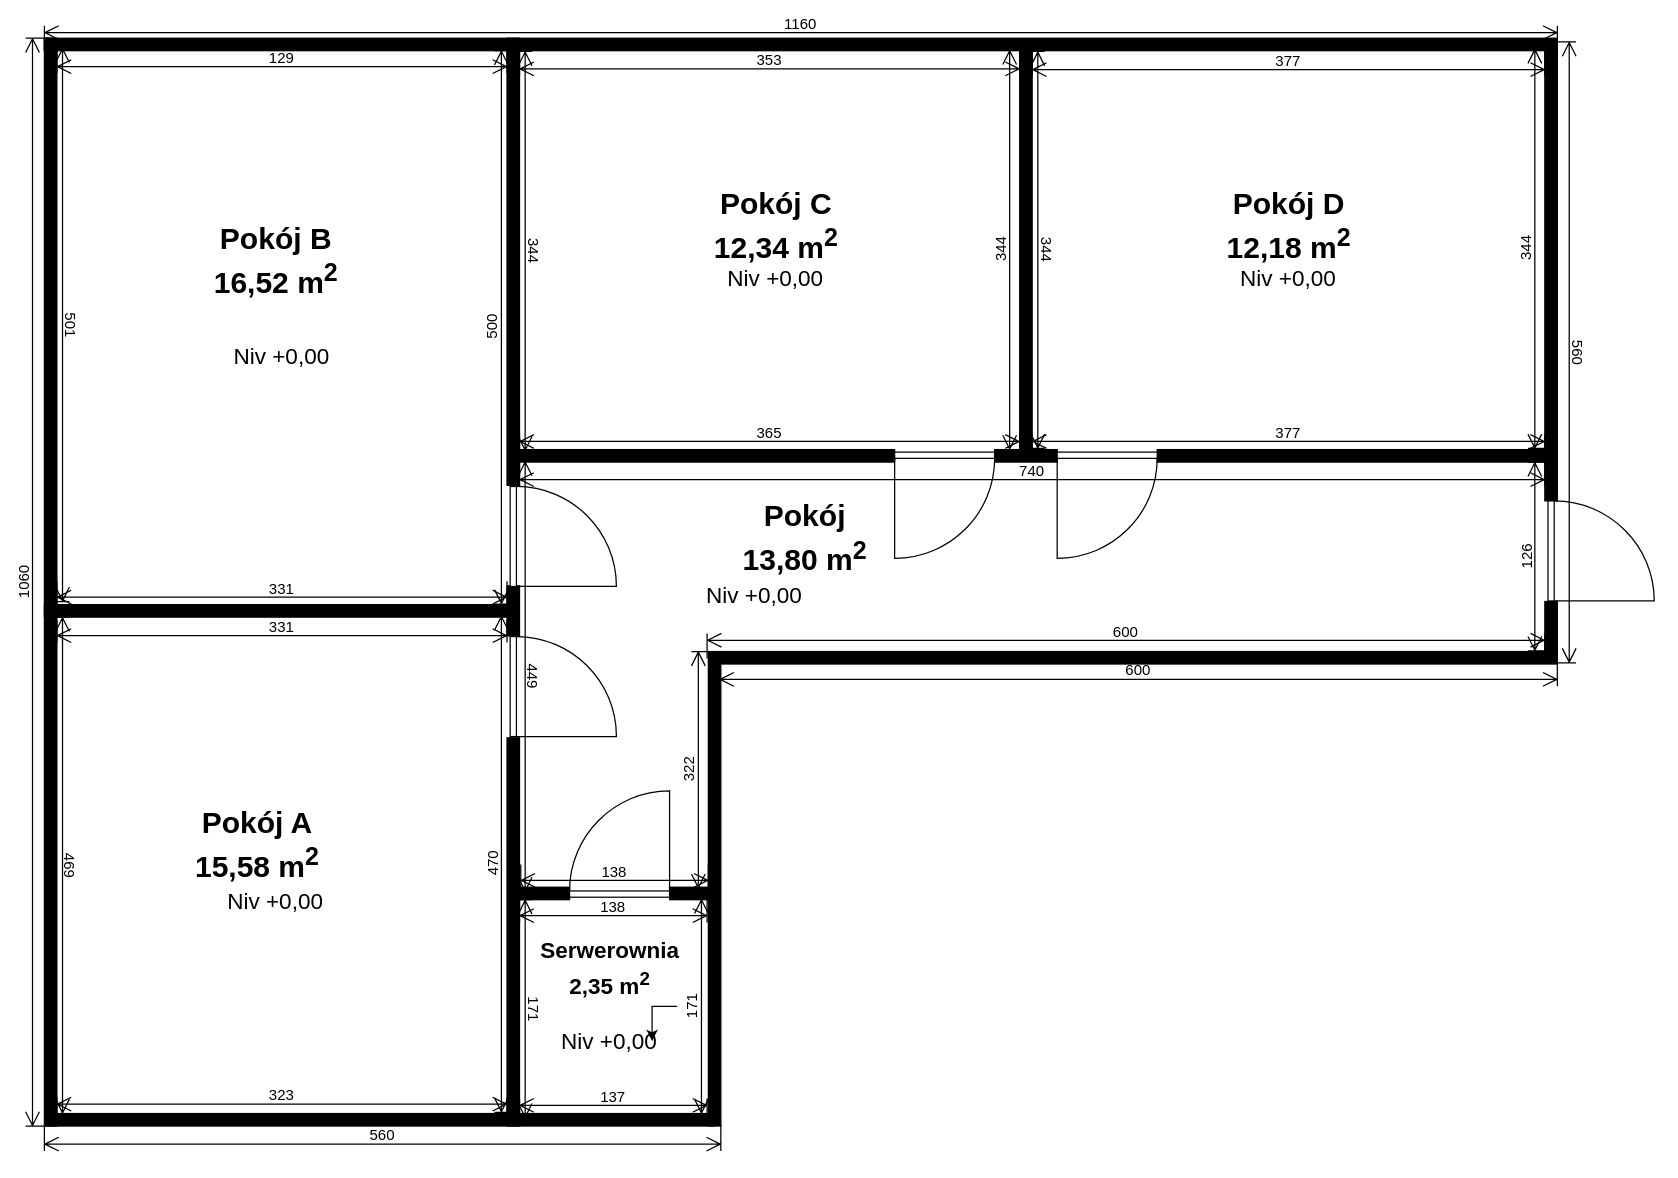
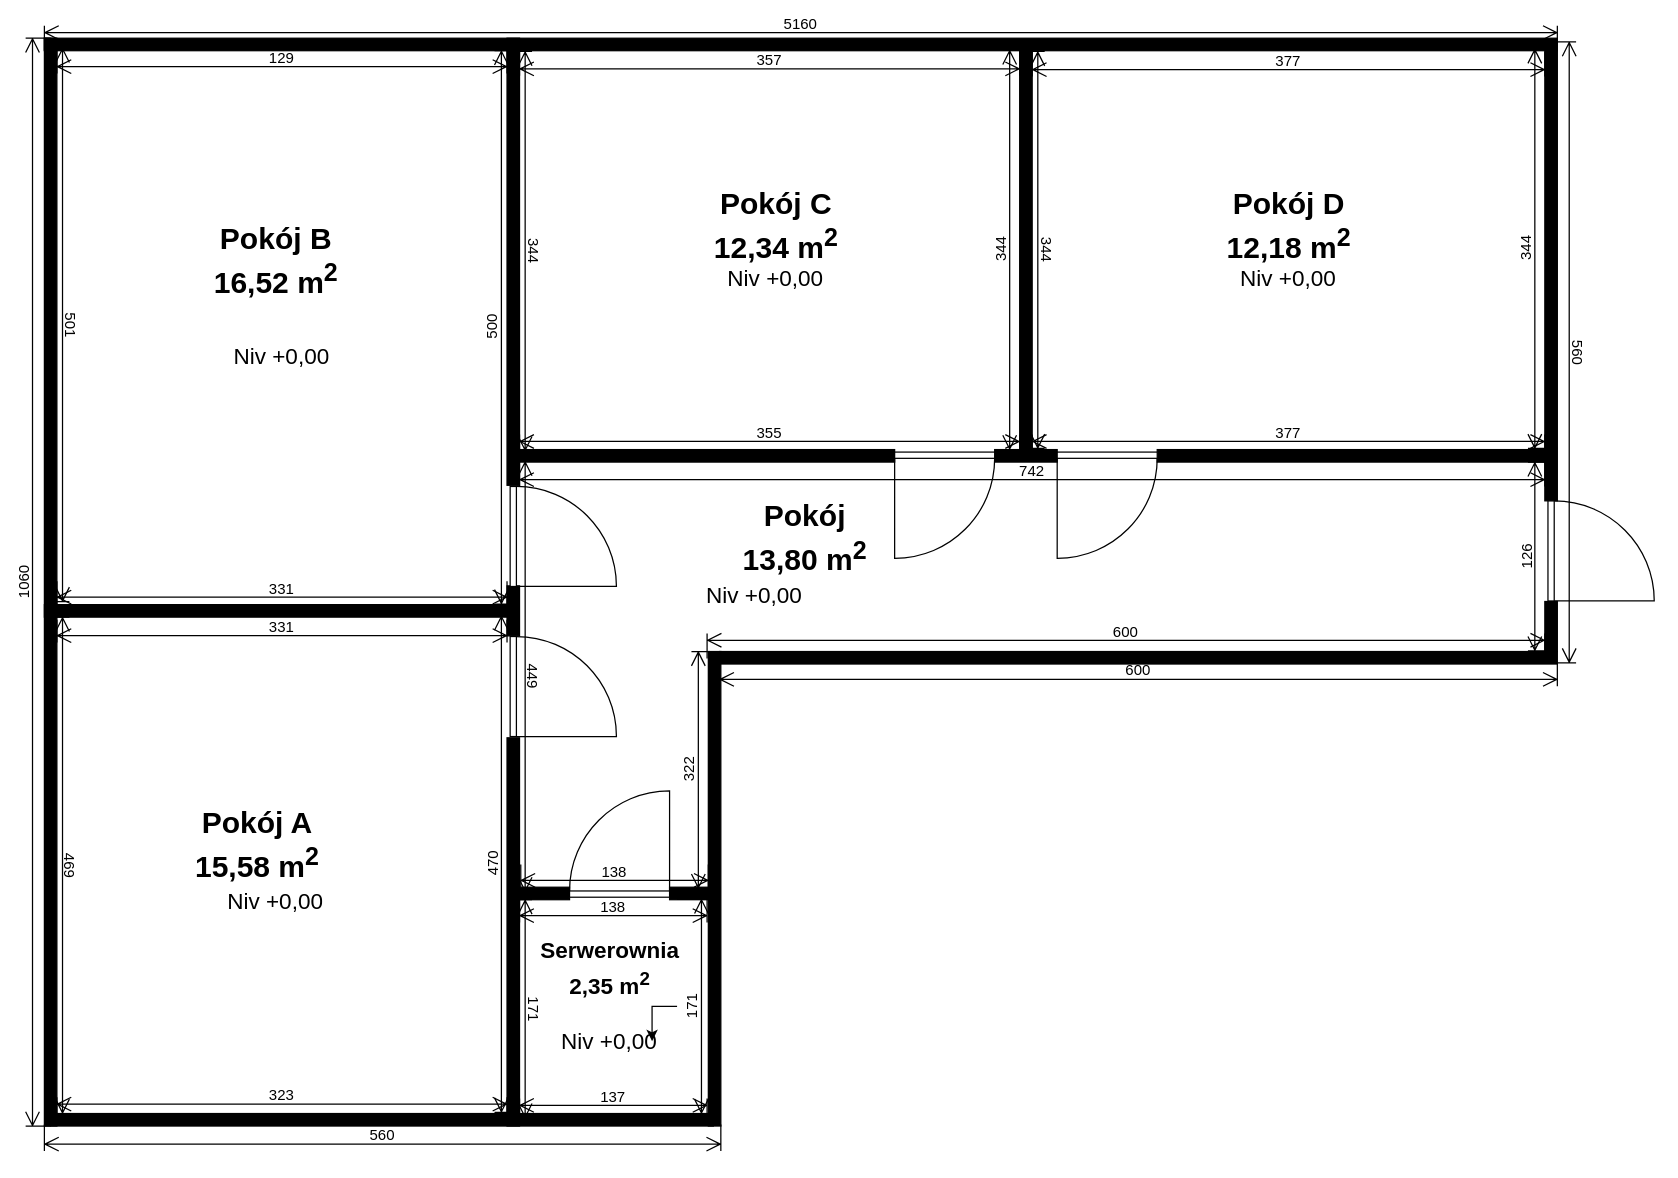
node "1160": label "1160" -> "5160"
node "353": label "353" -> "357"
node "365": label "365" -> "355"
node "740": label "740" -> "742"
